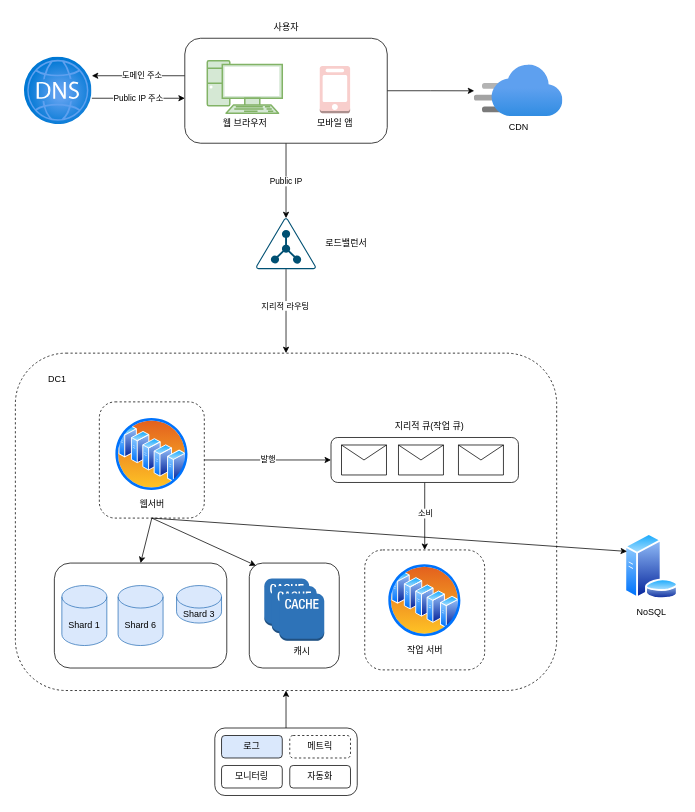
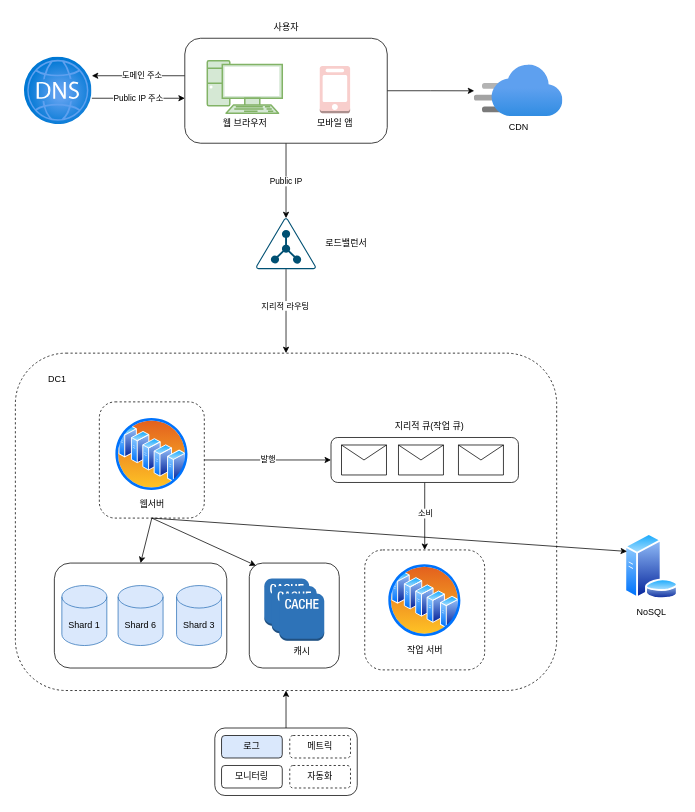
node "Shard 3": size 45x38 -> 45x60
node "자동화": style solid -> dashed
